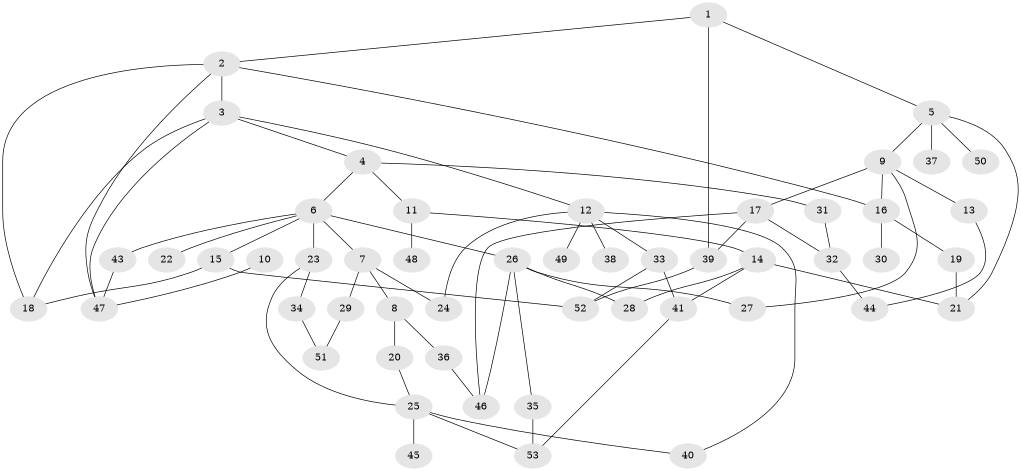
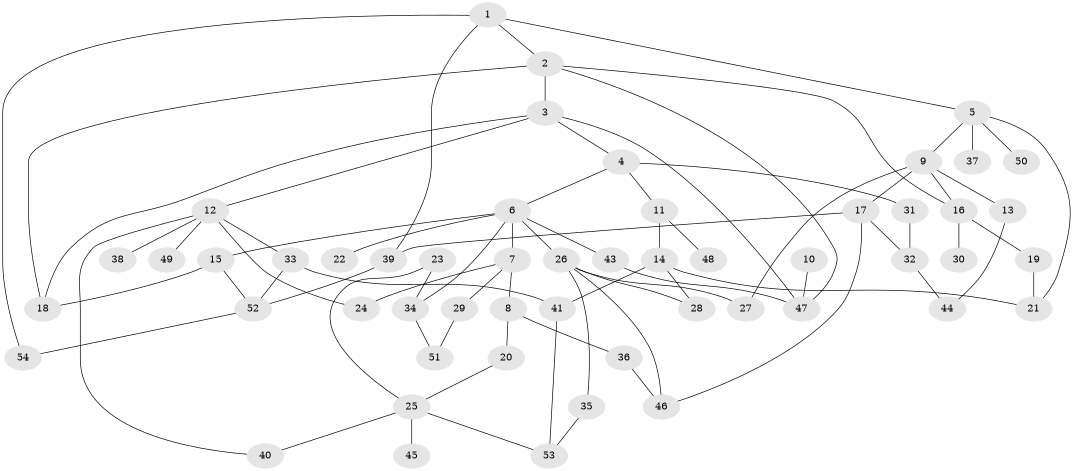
edge "6" -- "23": now "6" -- "34"
node "54": added
